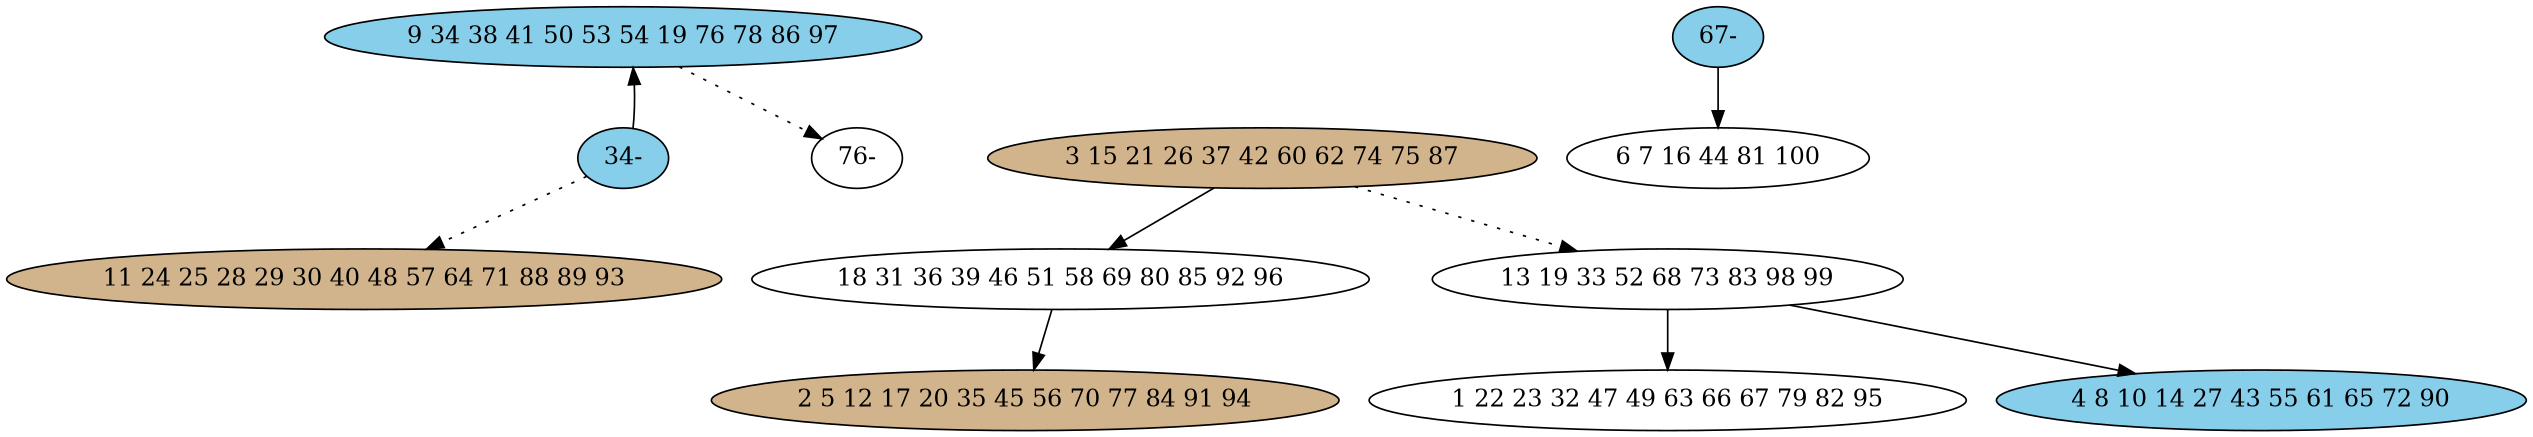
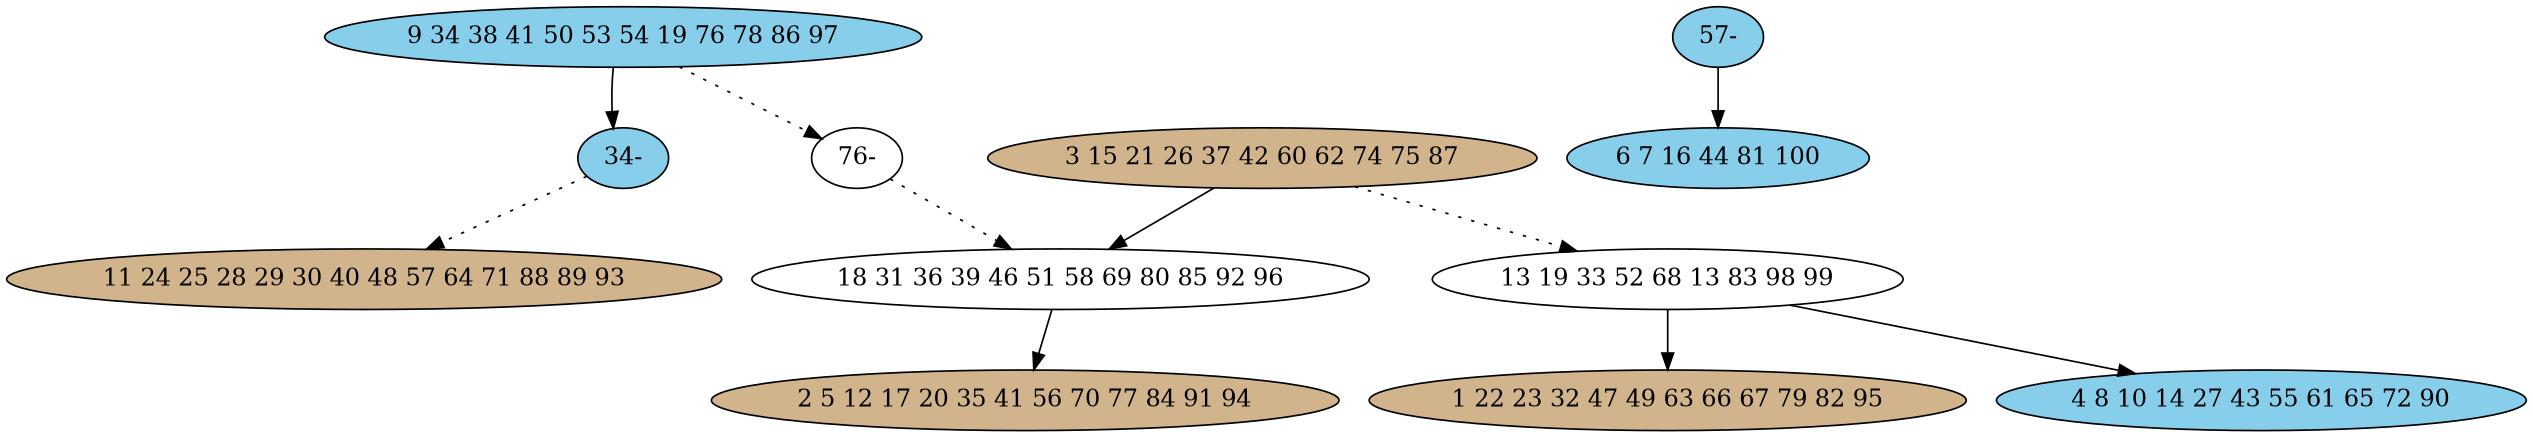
node "67-": label "67-" -> "57-"
edge "34-" -> "9 34 38 41 50 53 54 19 76 78 86 97": reversed
node "6 7 16 44 81 100": fillcolor white -> skyblue
edge "76-" -> "18 31 36 39 46 51 58 69 80 85 92 96": added
node "13 19 33 52 68 73 83 98 99": label "13 19 33 52 68 73 83 98 99" -> "13 19 33 52 68 13 83 98 99"
node "2 5 12 17 20 35 45 56 70 77 84 91 94": label "2 5 12 17 20 35 45 56 70 77 84 91 94" -> "2 5 12 17 20 35 41 56 70 77 84 91 94"
node "1 22 23 32 47 49 63 66 67 79 82 95": fillcolor white -> tan
